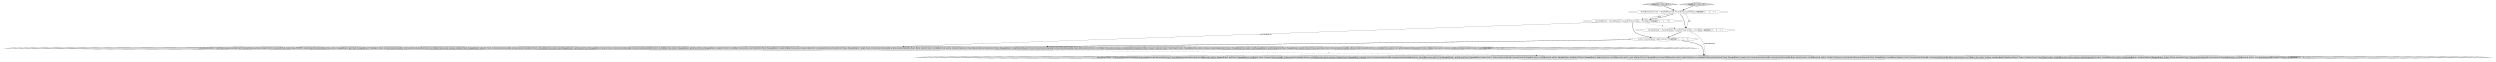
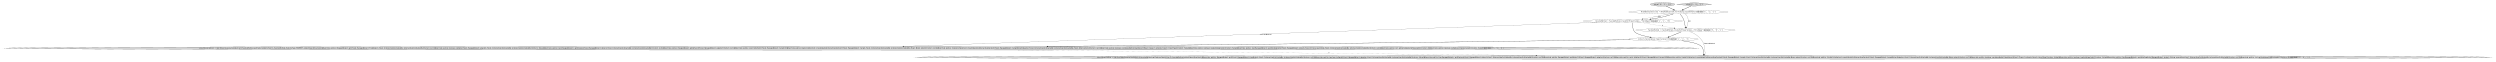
node "setup['0', '1', '0']": shape diamond -> ellipse
